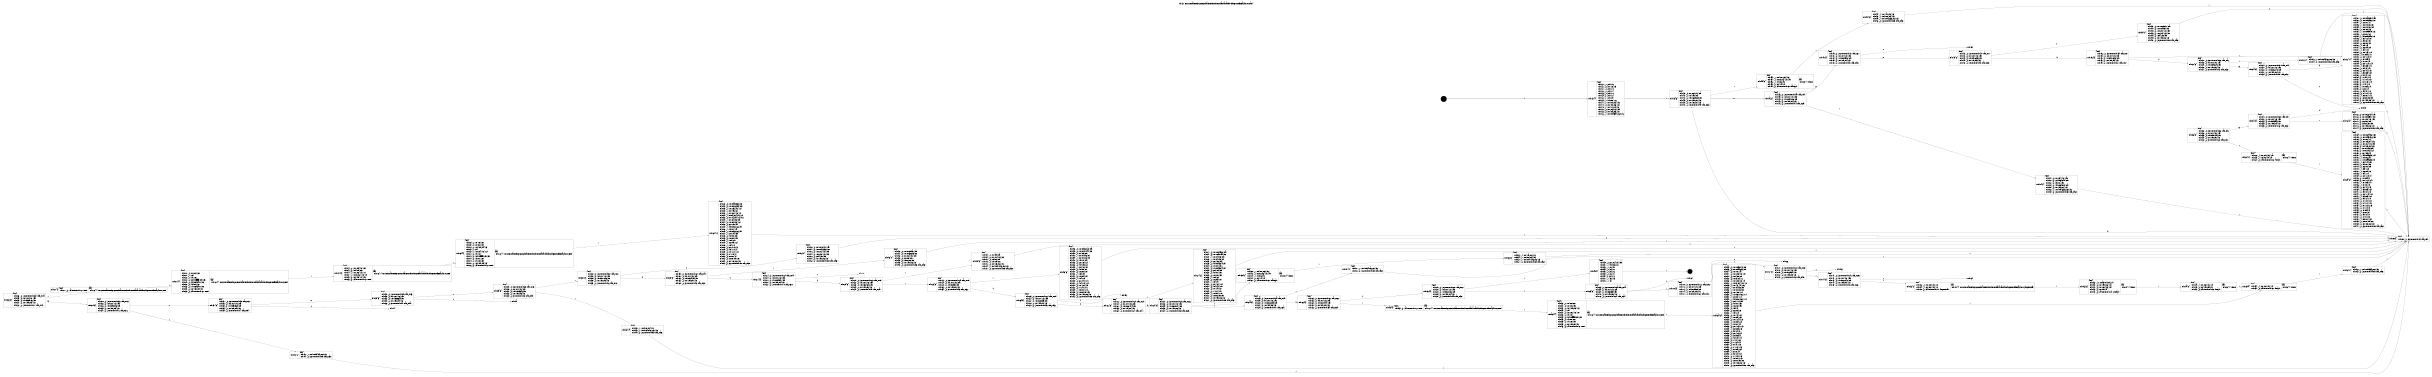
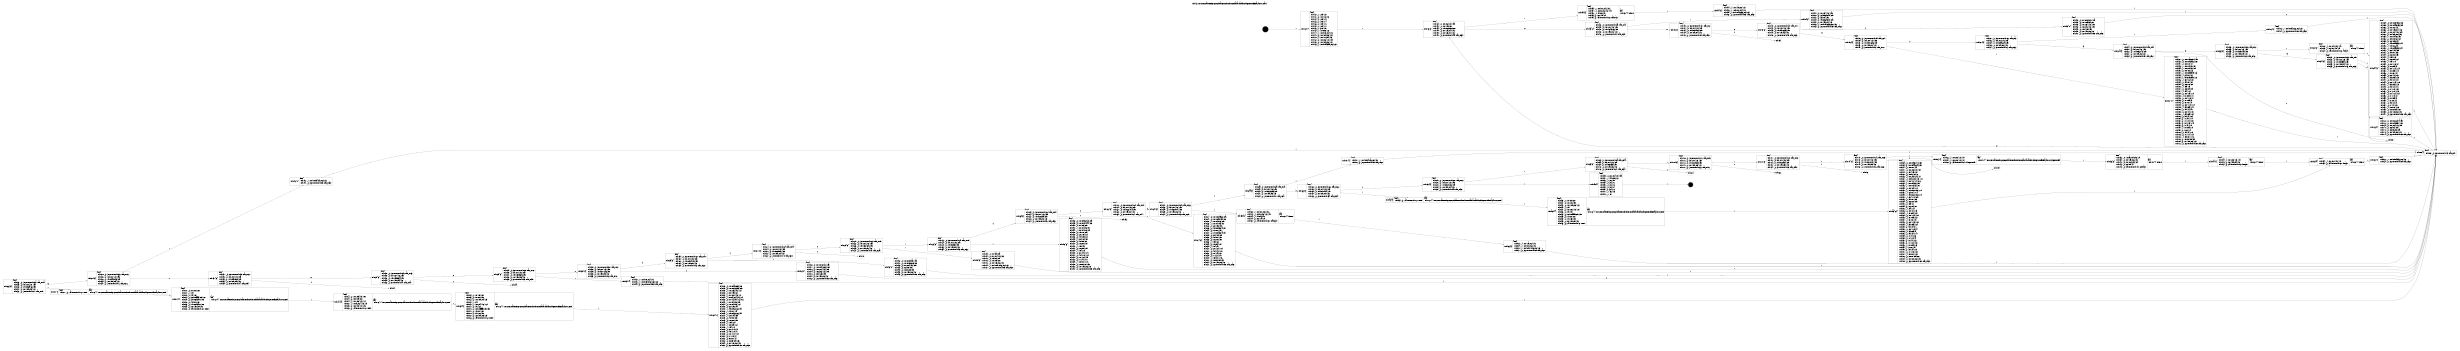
edge "0x40151a [25]" -> "0x401b87 [144]": now "0x40151a [25]" -> "0x401533 [25]"
